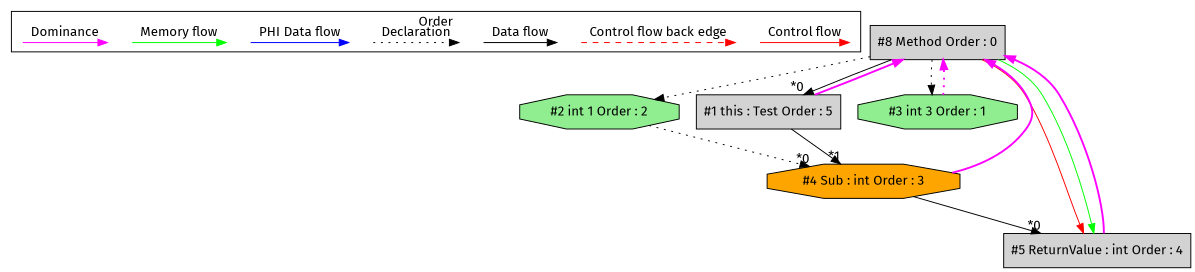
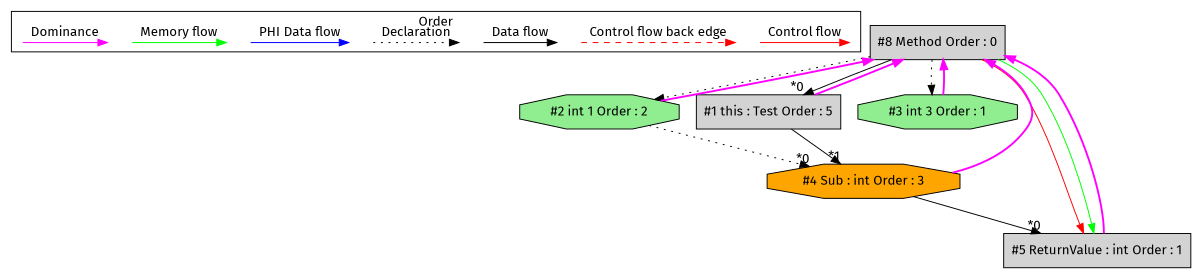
edge "#2 int 1 Order : 2" -> "#8 Method Order : 0": added
edge "#3 int 3 Order : 1" -> "#8 Method Order : 0": style dotted -> solid
node "#5 ReturnValue : int Order : 4": label "#5 ReturnValue : int Order : 4" -> "#5 ReturnValue : int Order : 1"
